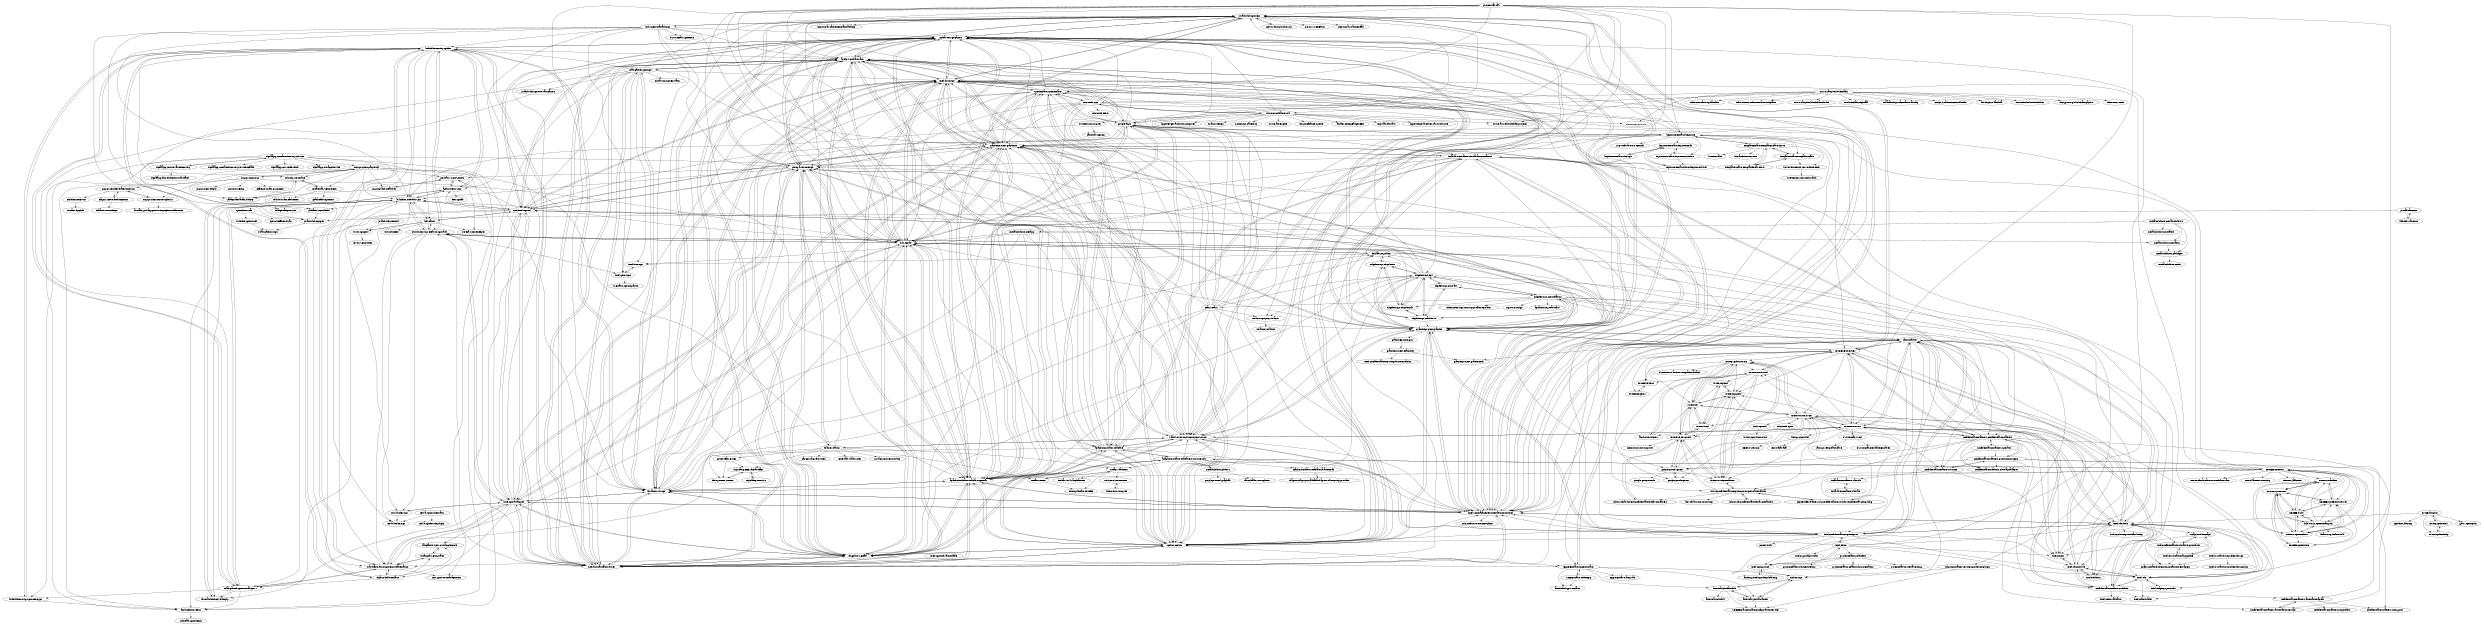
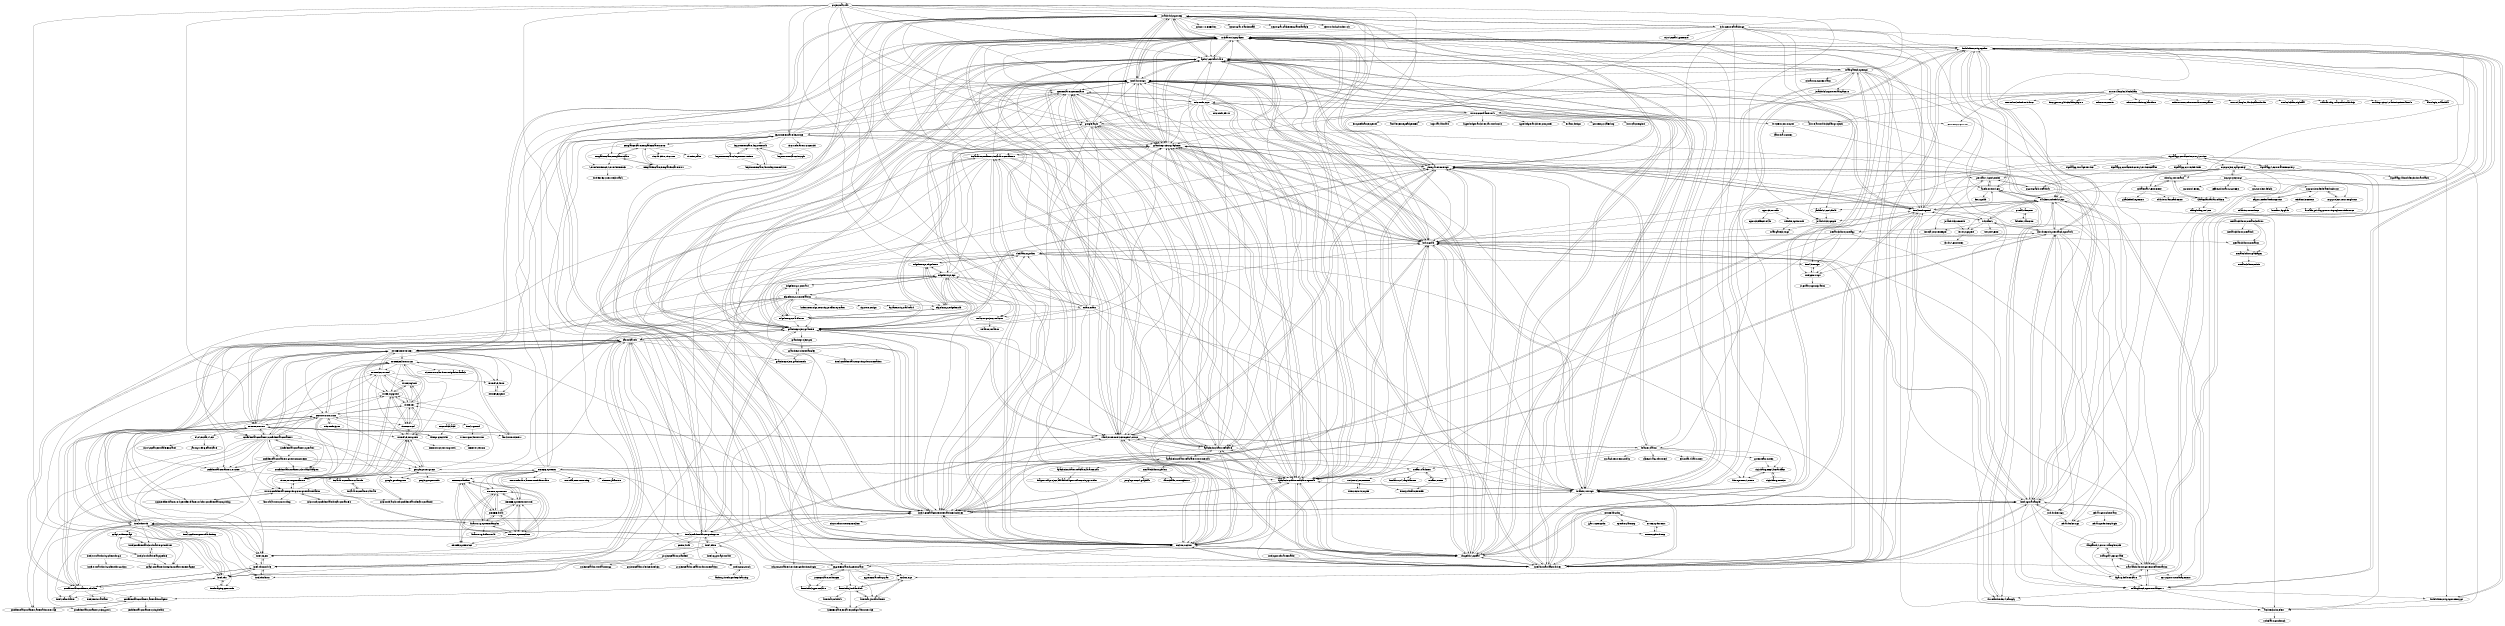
node "cosign/StratisBitcoinFullNode": label "cosign/StratisBitcoinFullNode" -> "stratisproject/StratisBitcoinFullNode"
edge "islet-project/islet" -> "sectrs-acai/acai": reversed
